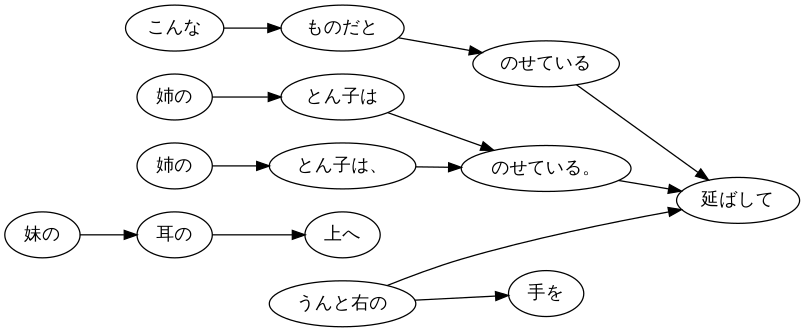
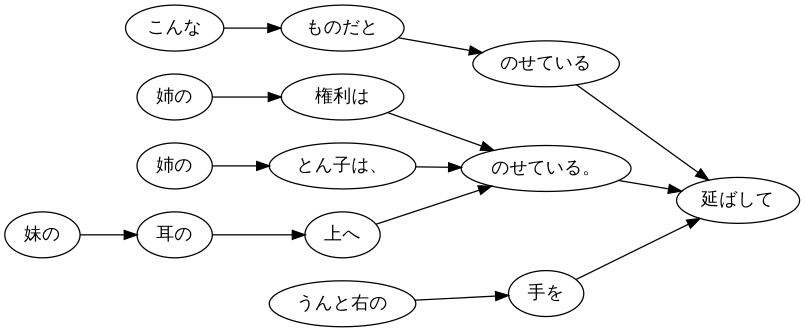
node "とん子は": label "とん子は" -> "権利は"
edge "上へ" -> "のせている。": added
edge "うんと右の" -> "延ばして": now "手を" -> "延ばして"
